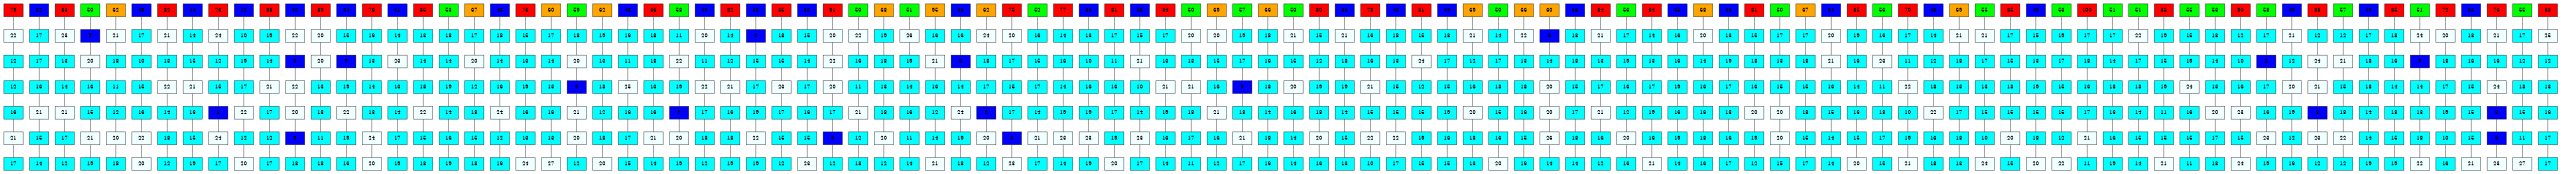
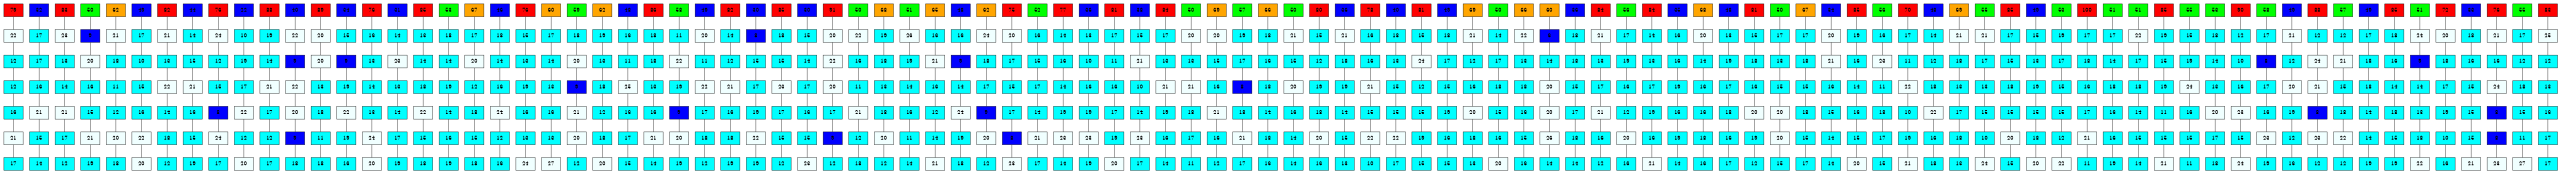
node "95": label "95" -> "65"
